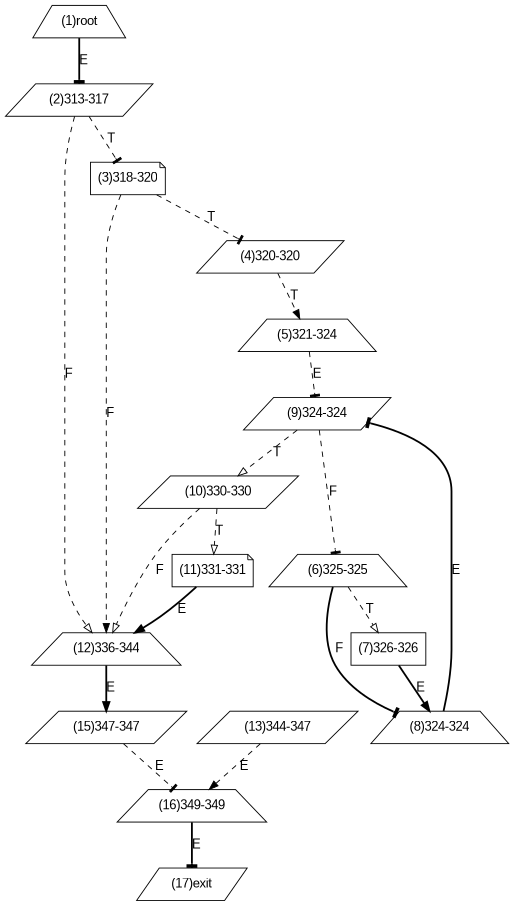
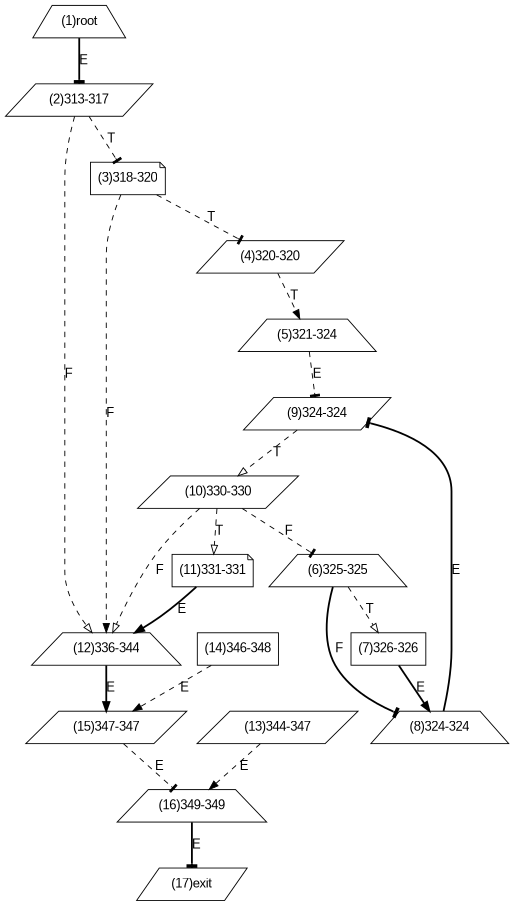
edge "(9)324-324" -> "(6)325-325": now "(10)330-330" -> "(6)325-325"
node "(14)346-348": added
